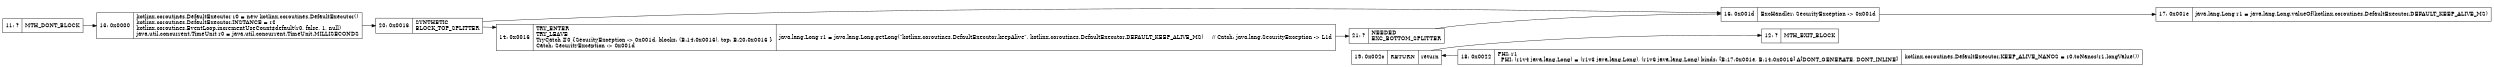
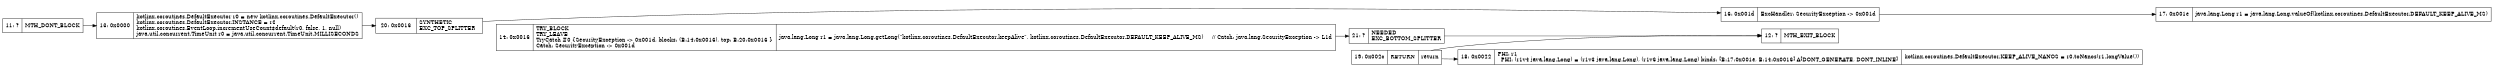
edge "21: ?" -> "16: 0x001d": now "21: ?" -> "12: ?"
edge "20: 0x0016" -> "14: 0x0016": removed
node "20: 0x0016": text "BLOCK_TOP_SPLITTER" -> "EXC_TOP_SPLITTER"
node "14: 0x0016": text "TRY_ENTER" -> "TRY_BLOCK"
edge "18: 0x0022" -> "19: 0x002c": reversed
